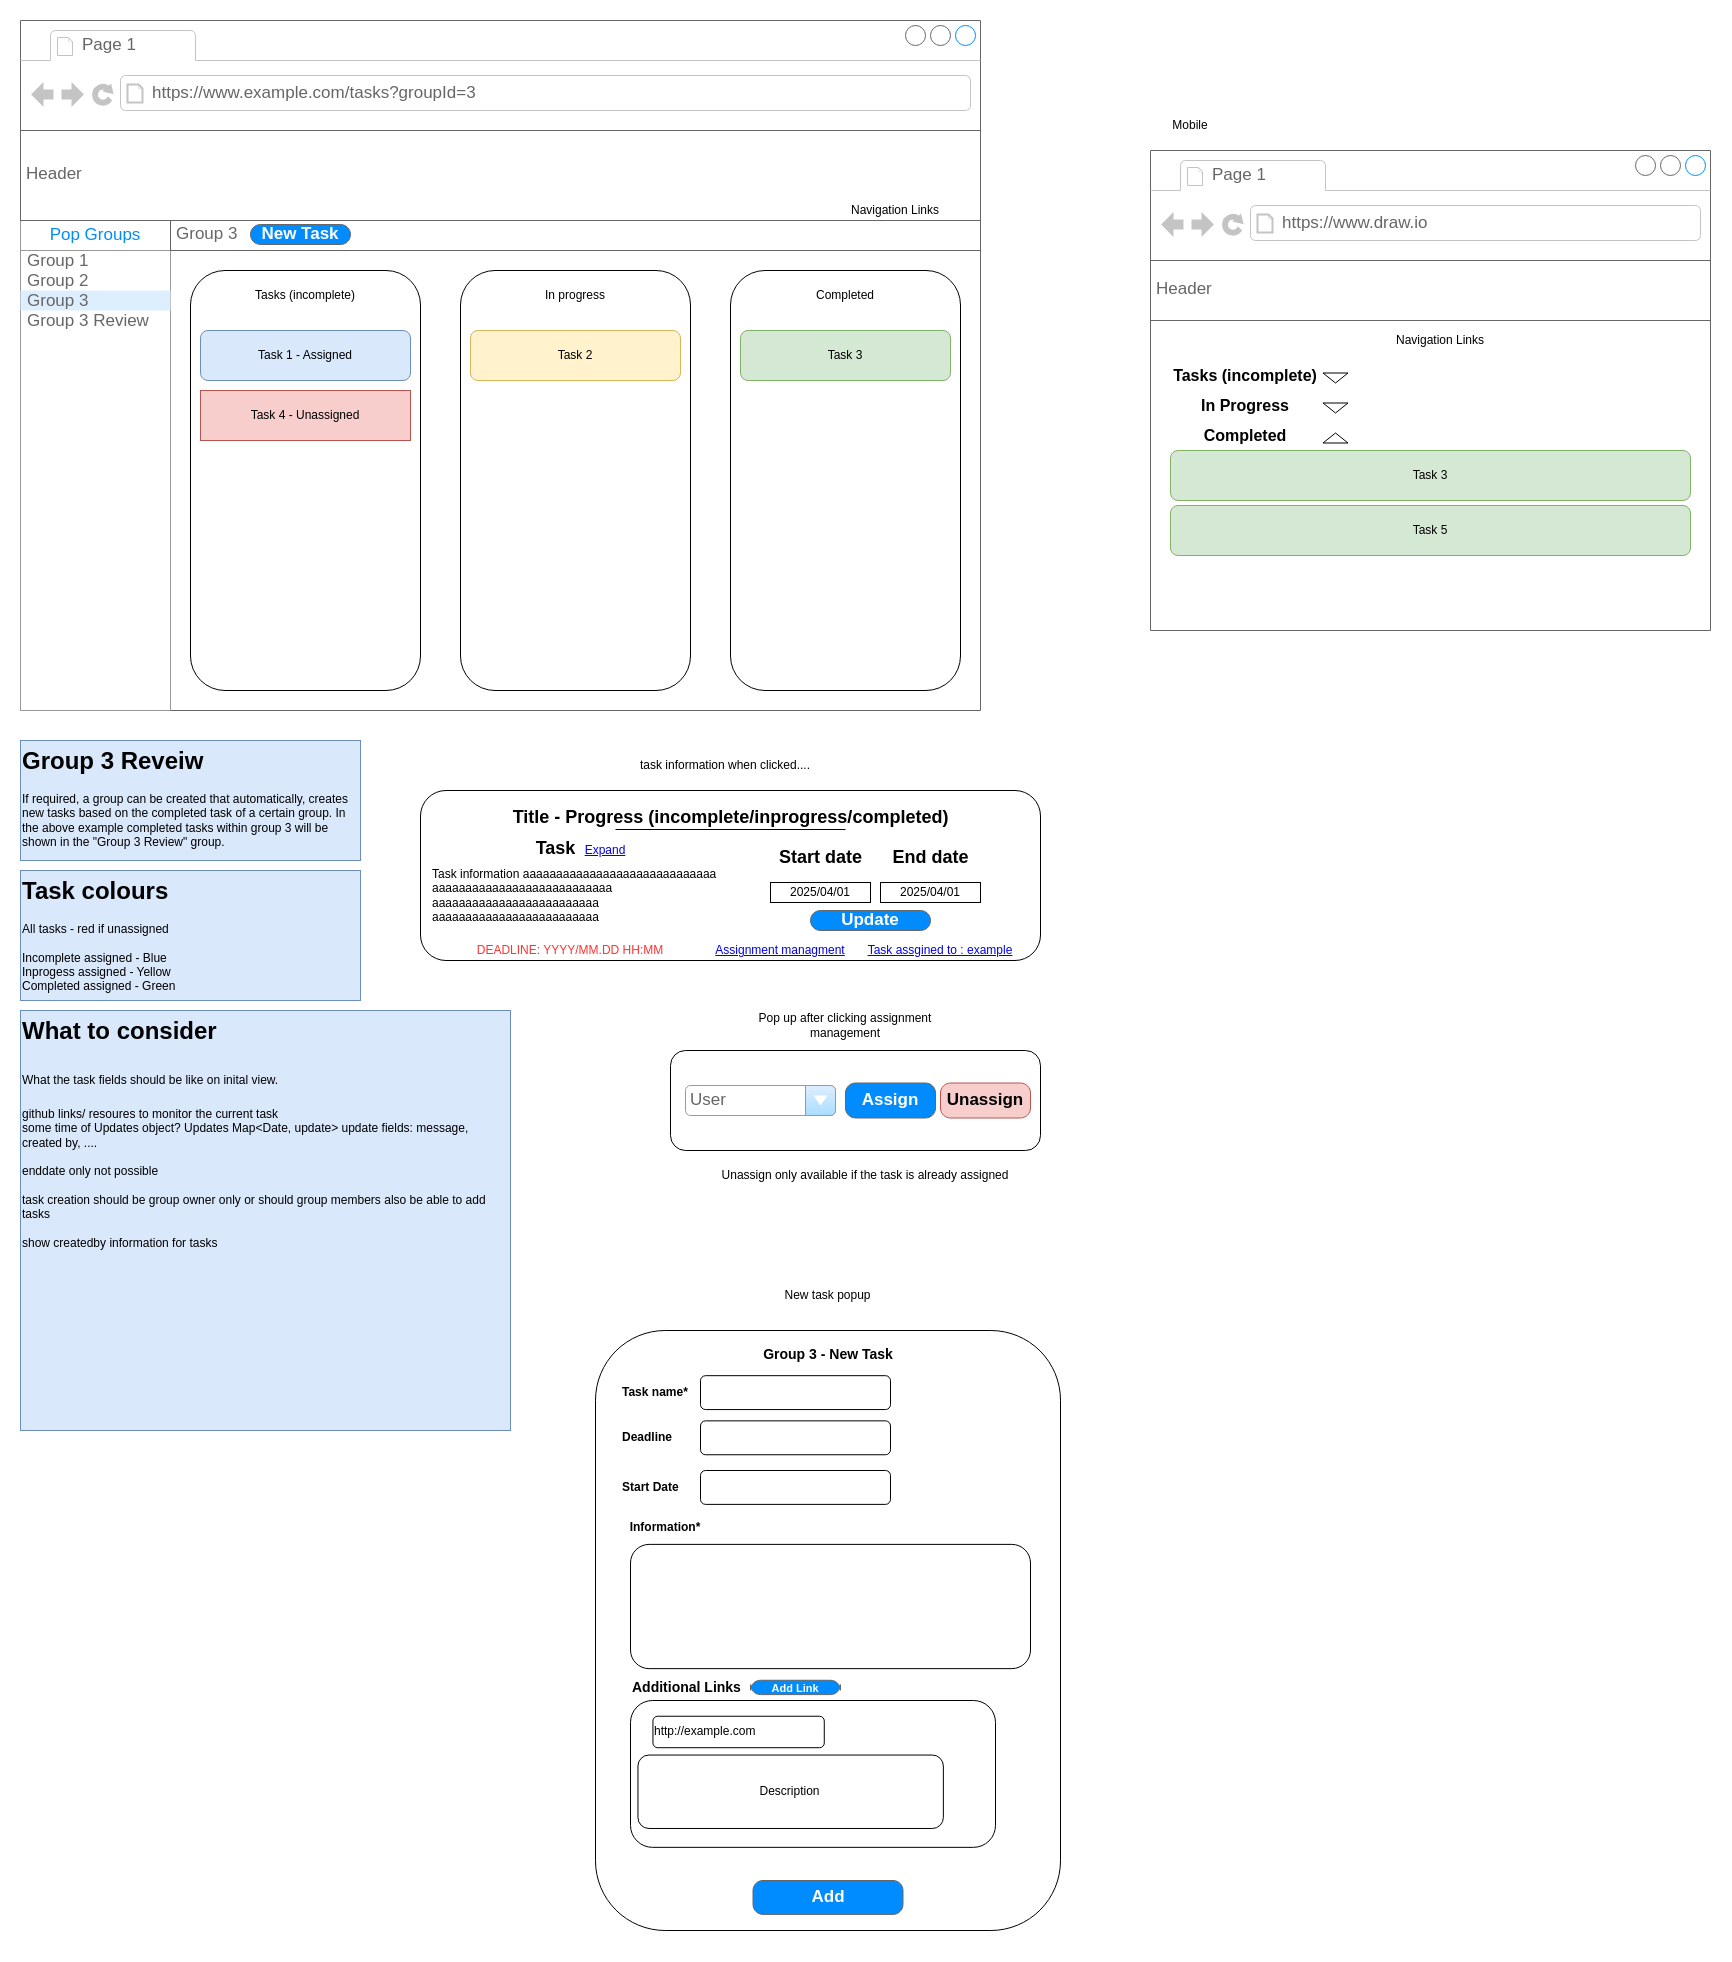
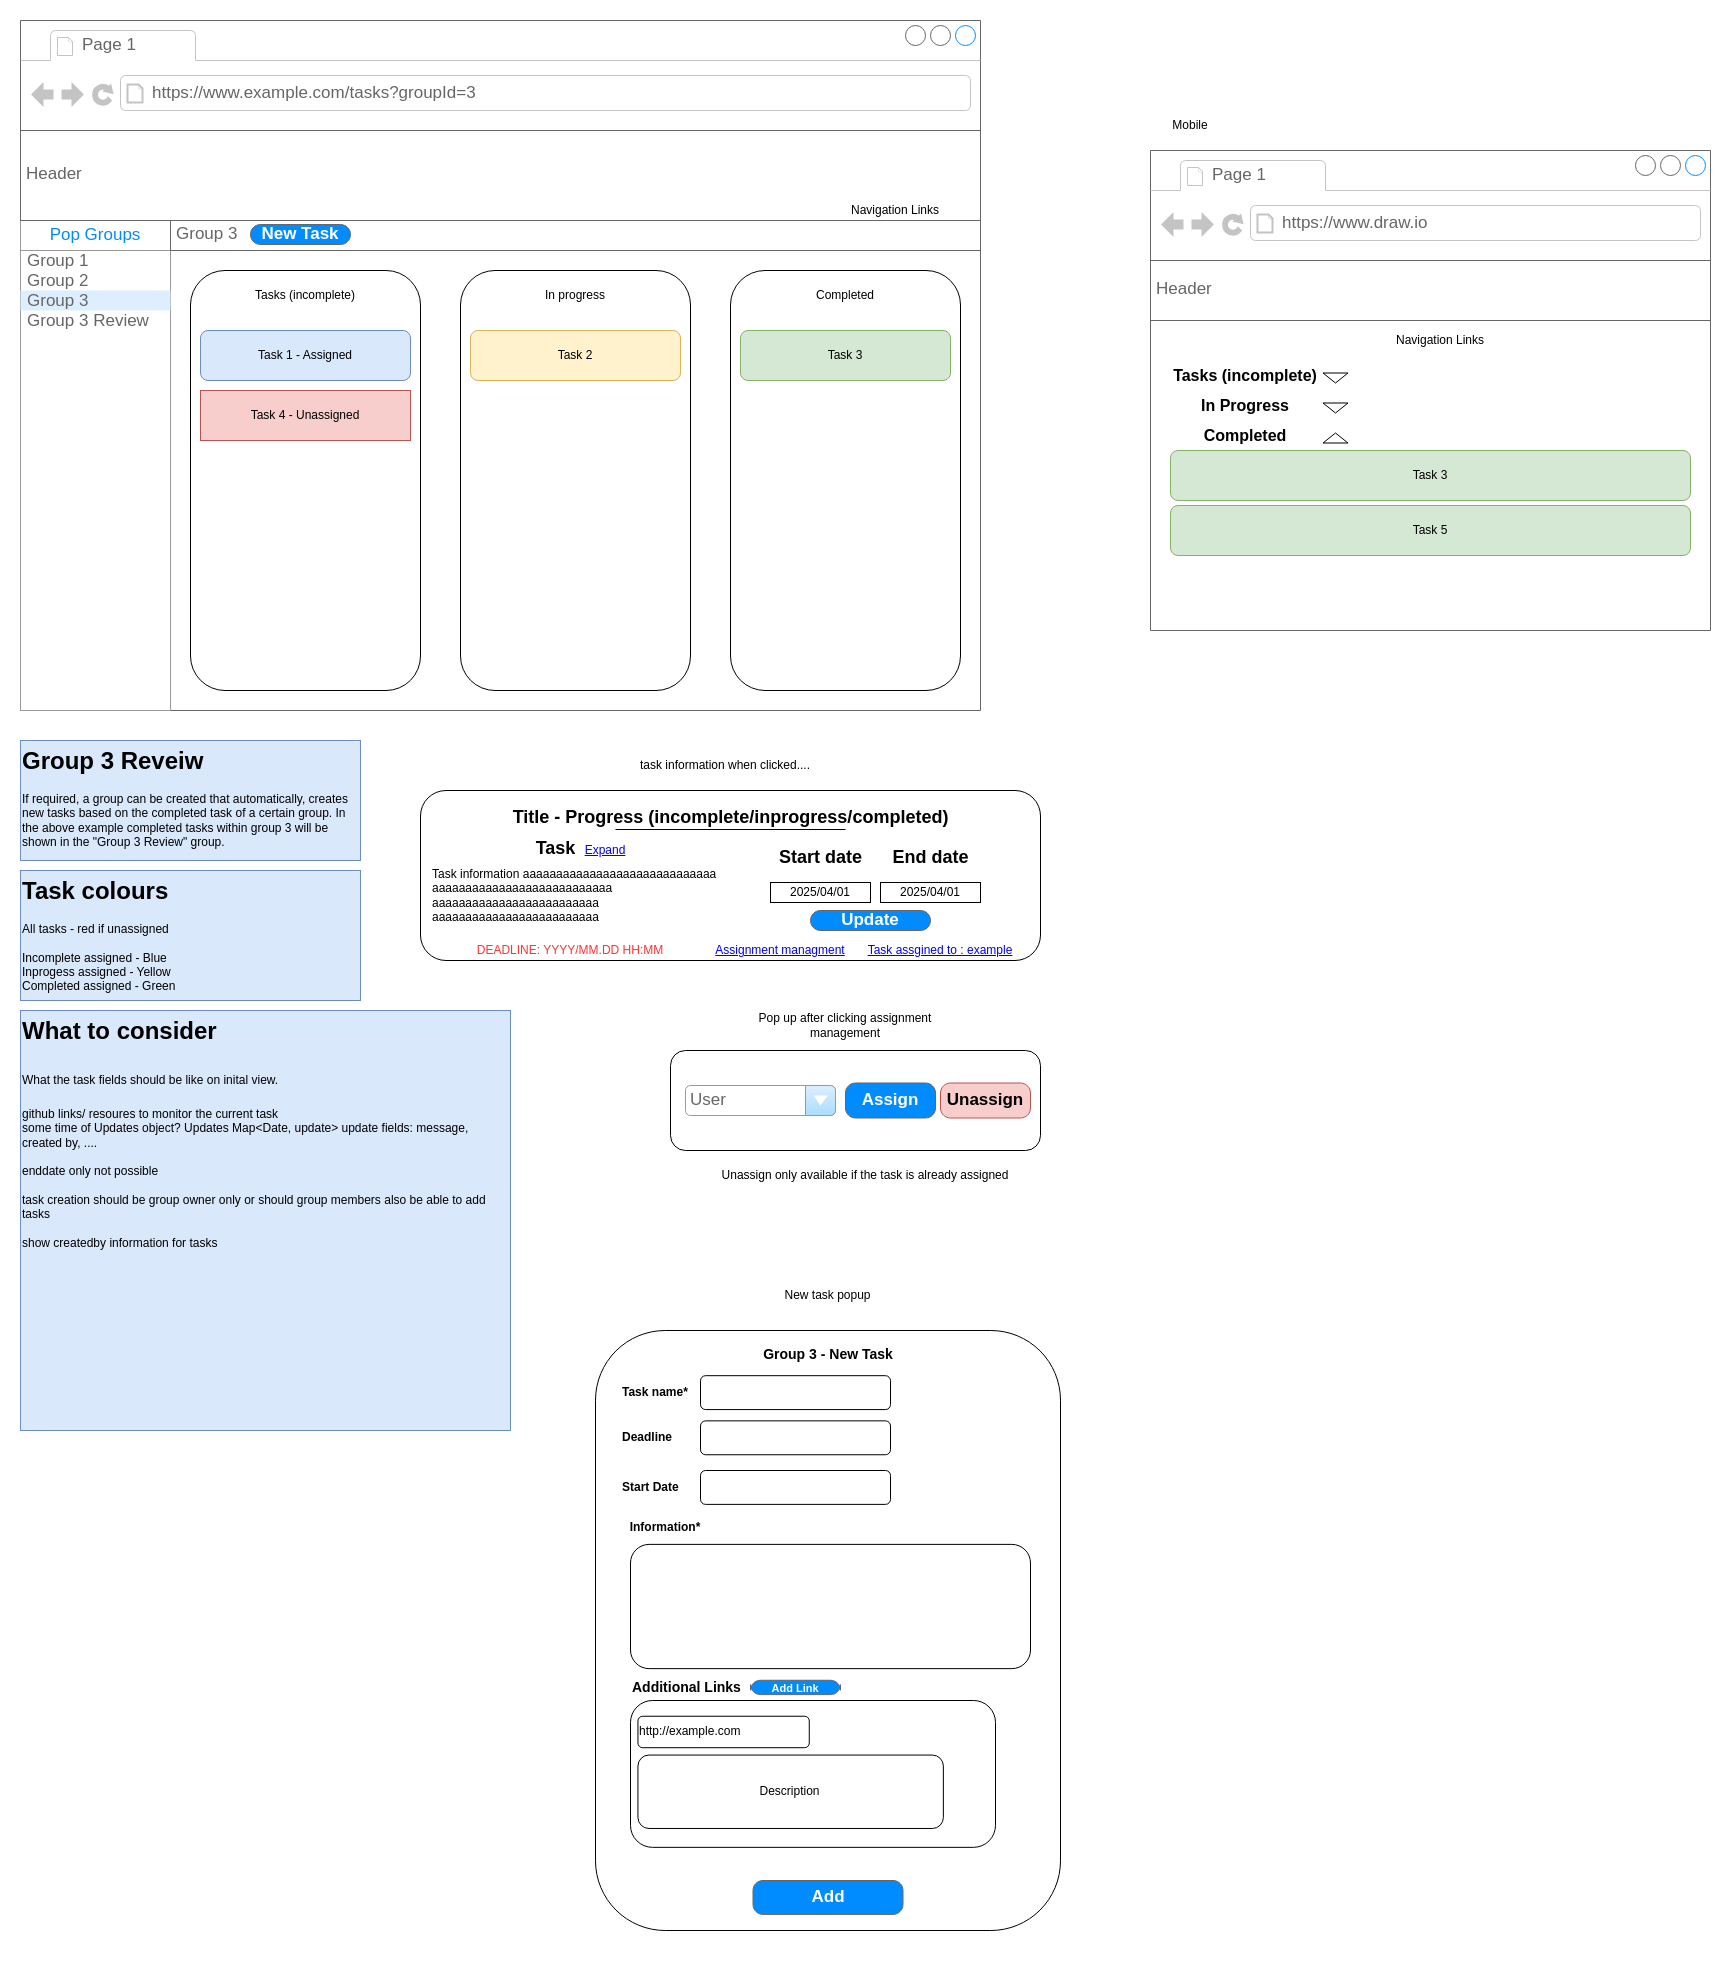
node "http://example.com": moved (739, 1732) -> (724, 1732)
